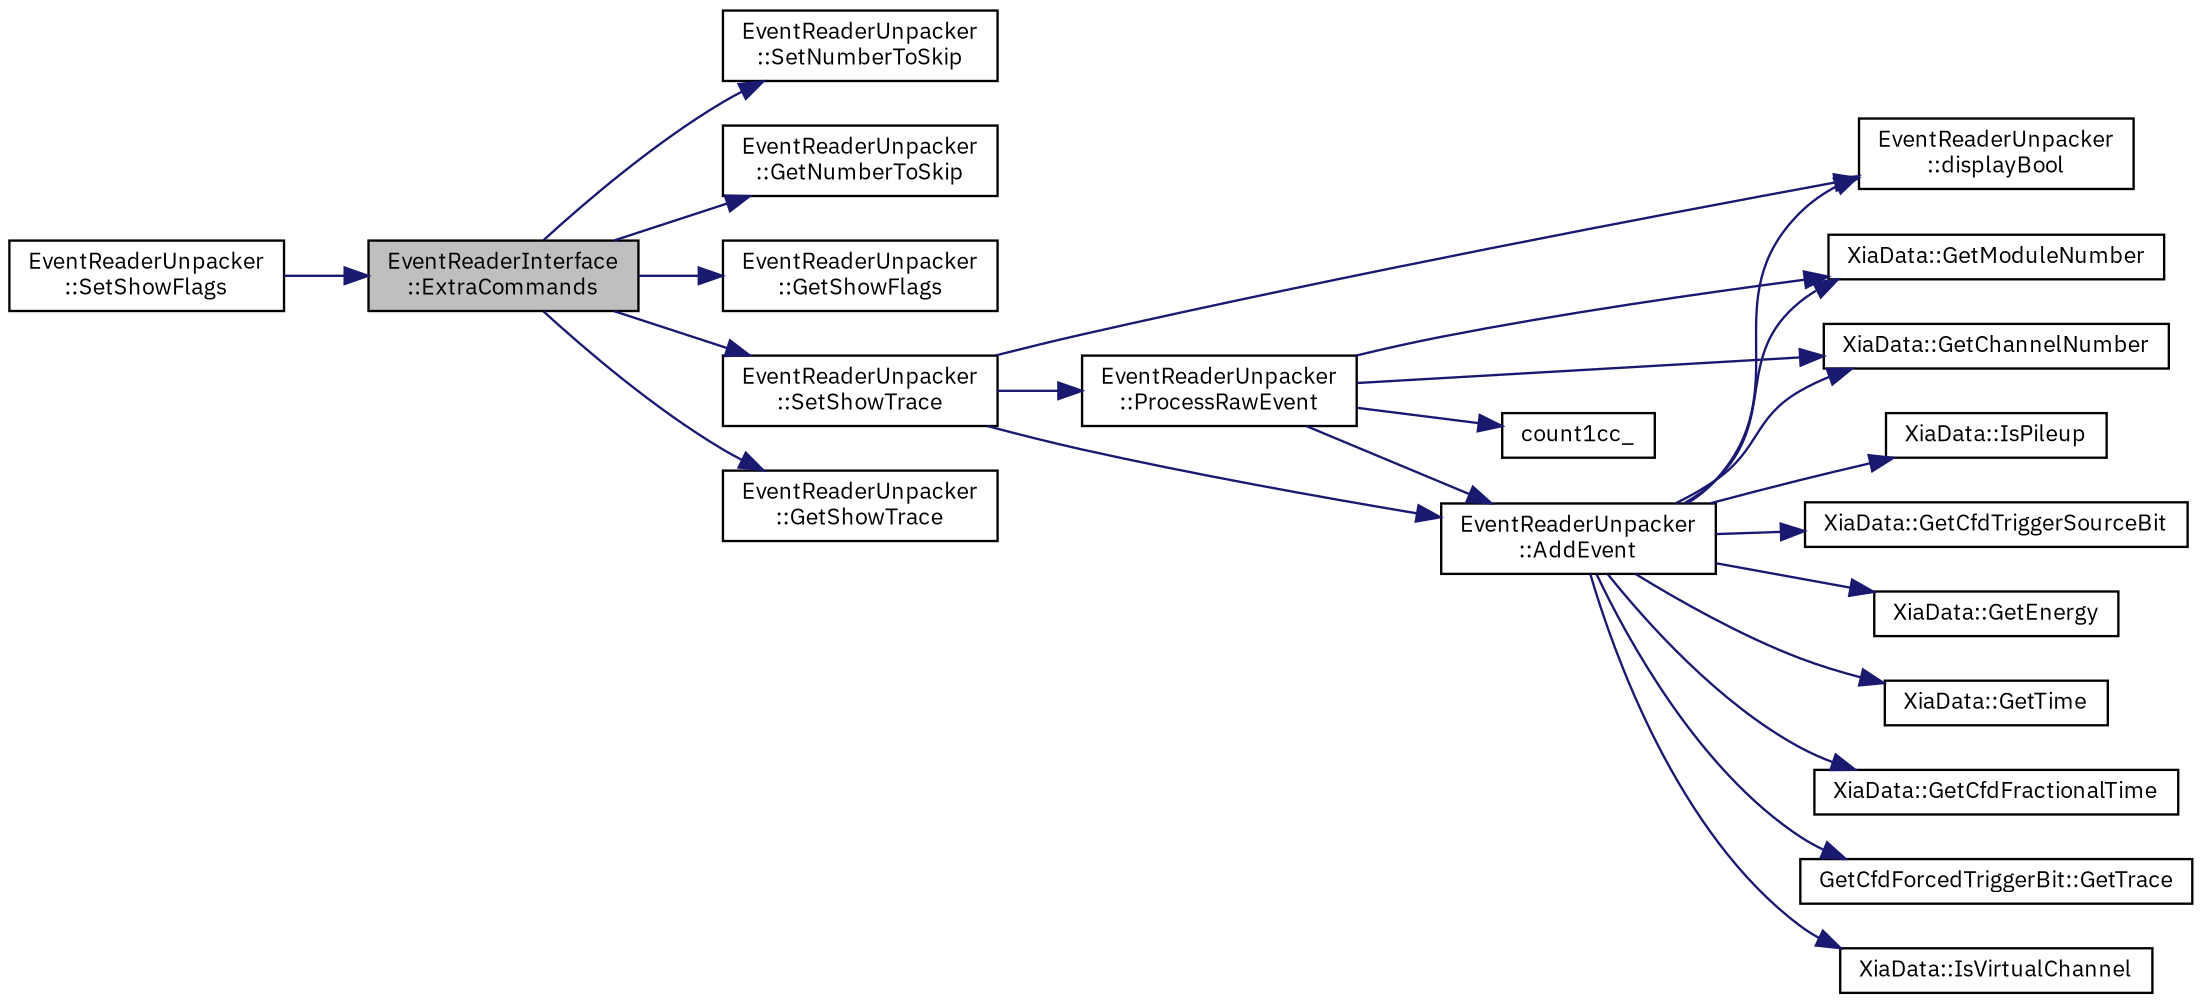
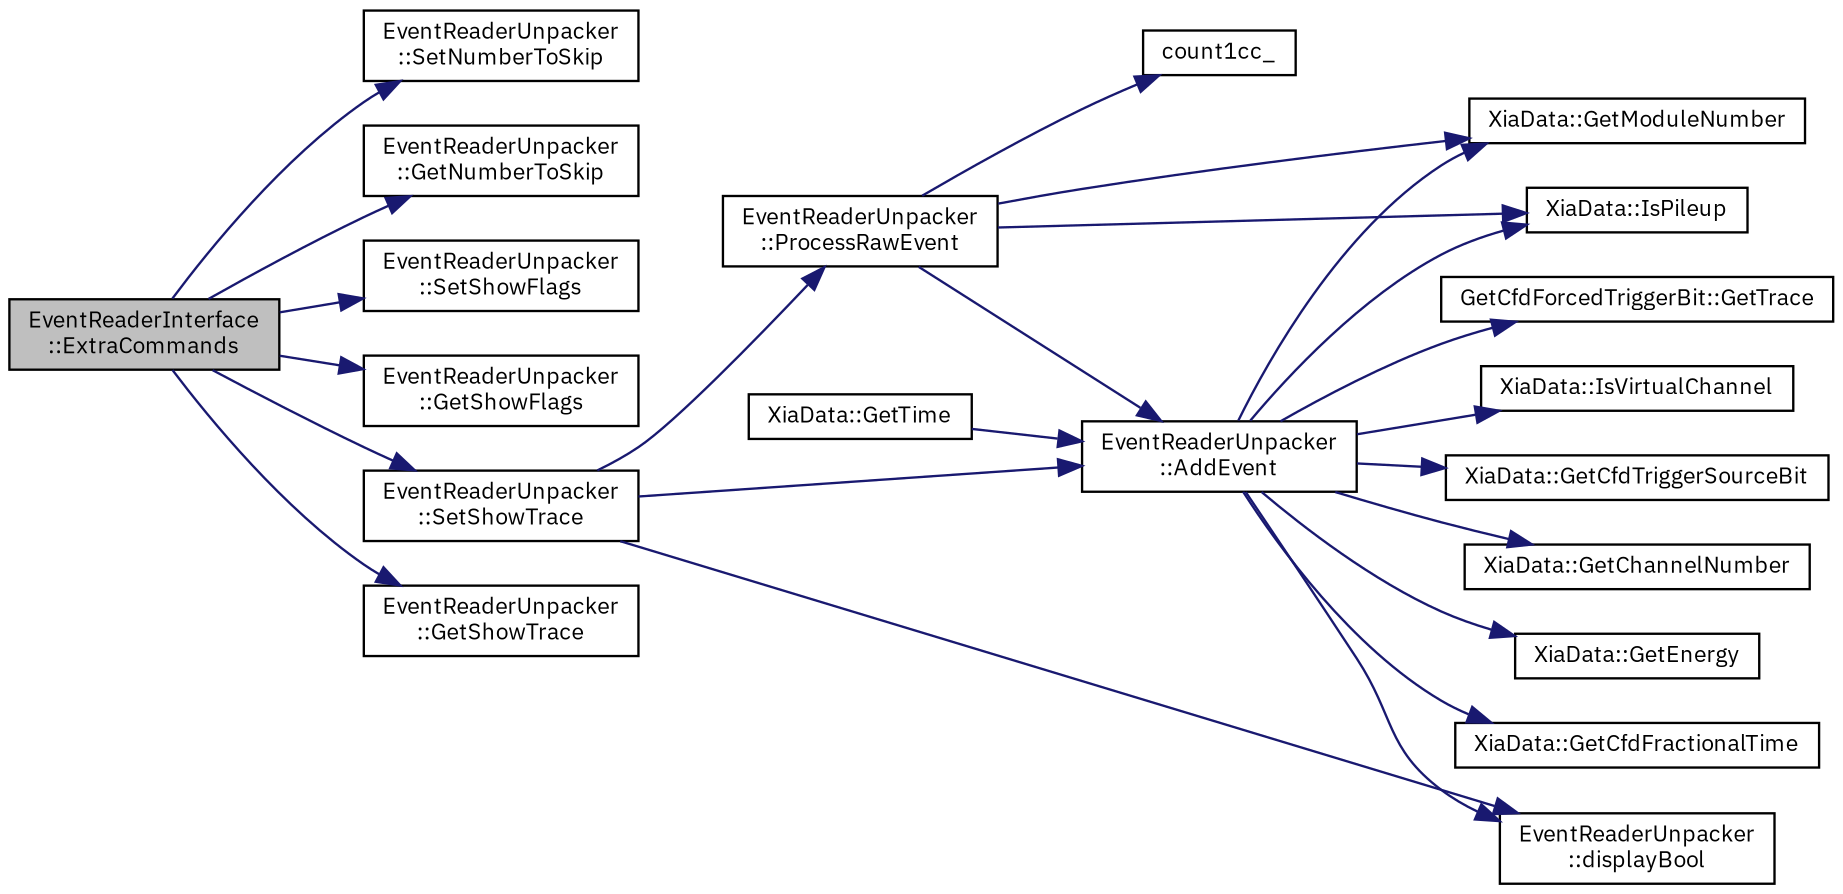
edge "EventReaderUnpacker ::SetShowFlags" -> "EventReaderInterface ::ExtraCommands": reversed
edge "EventReaderUnpacker ::ProcessRawEvent" -> "XiaData::GetChannelNumber": now "EventReaderUnpacker ::ProcessRawEvent" -> "XiaData::IsPileup"
edge "EventReaderUnpacker ::AddEvent" -> "XiaData::GetTime": reversed
